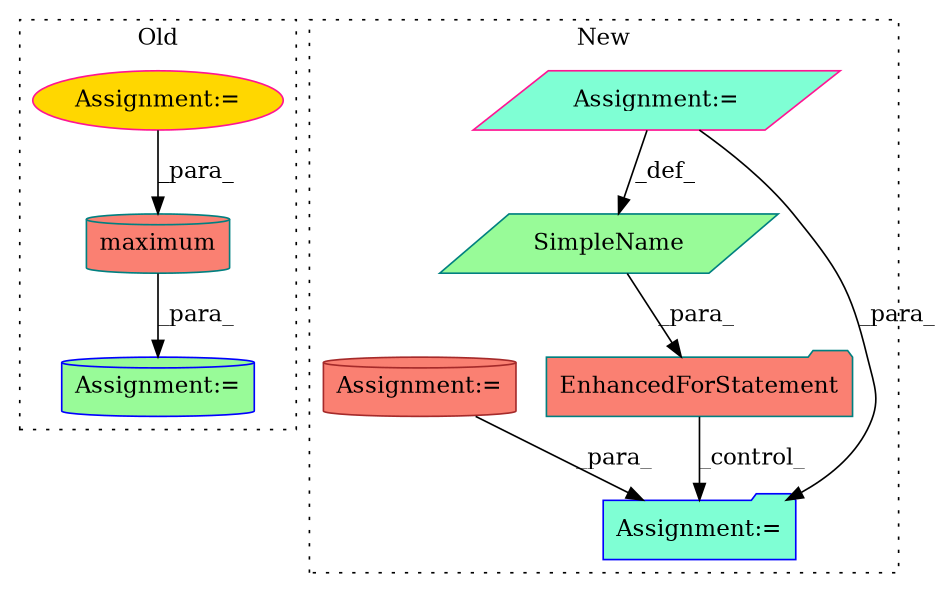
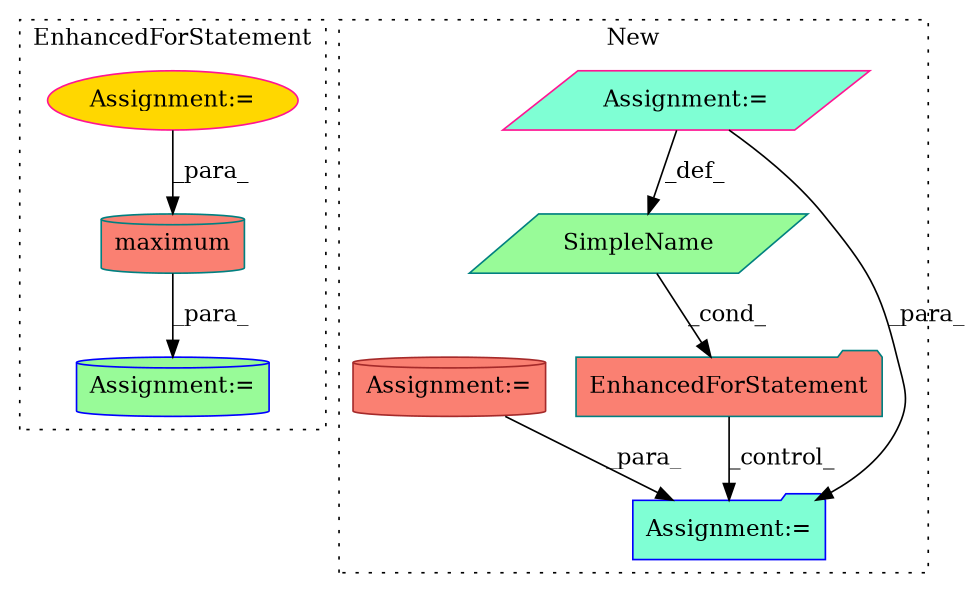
cluster "Old": label "Old" -> "EnhancedForStatement"
edge "SimpleName" -> "EnhancedForStatement": label "_para_" -> "_cond_"
